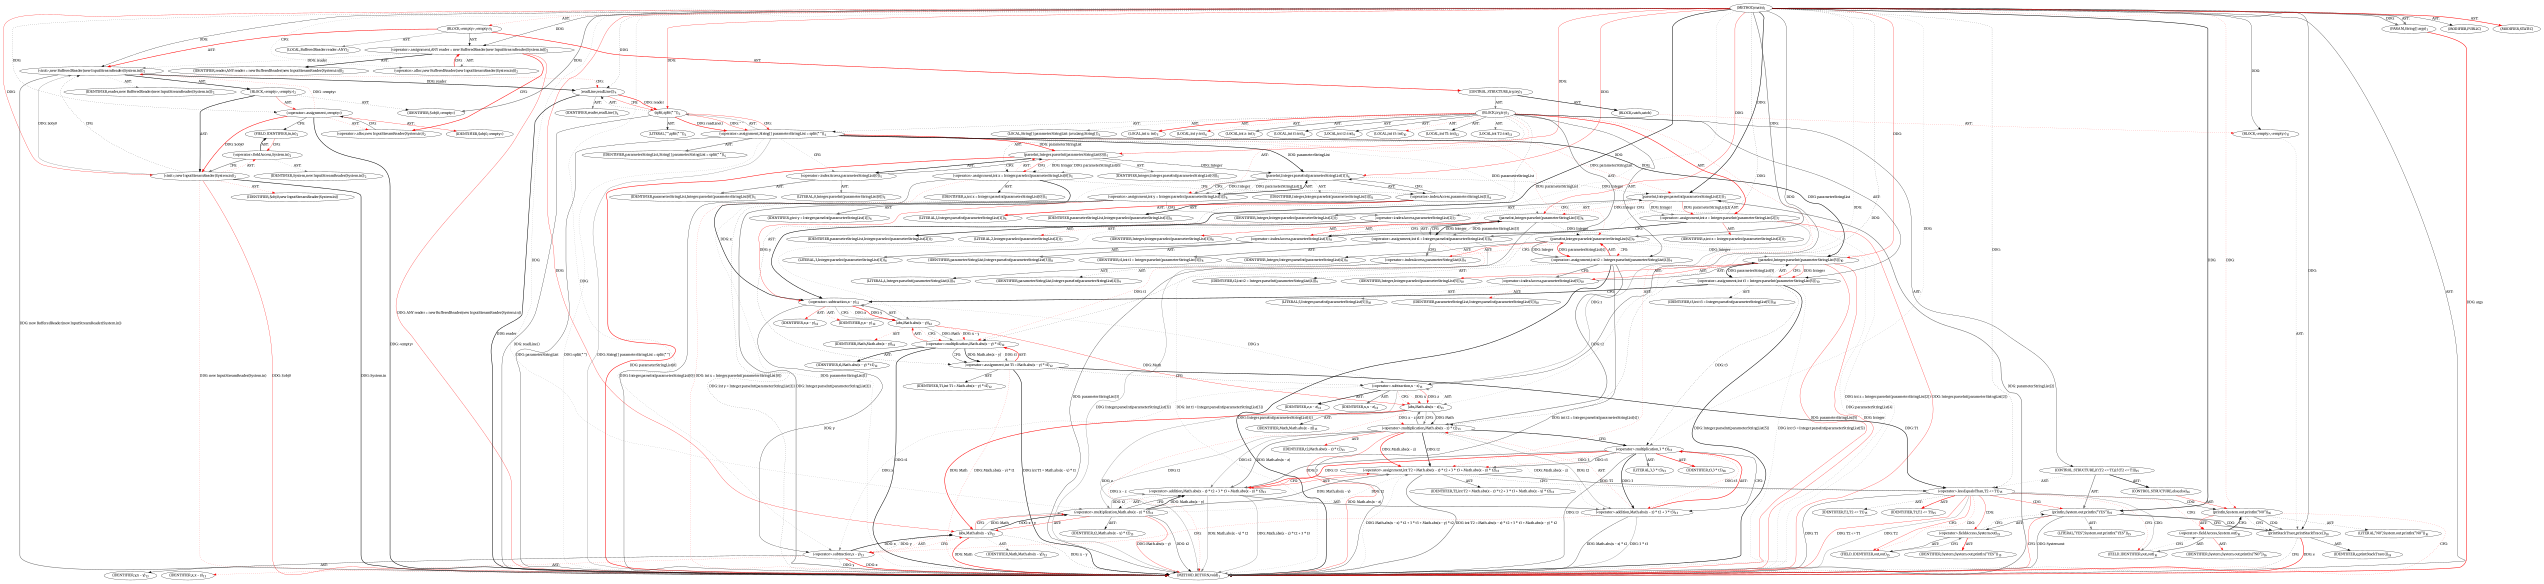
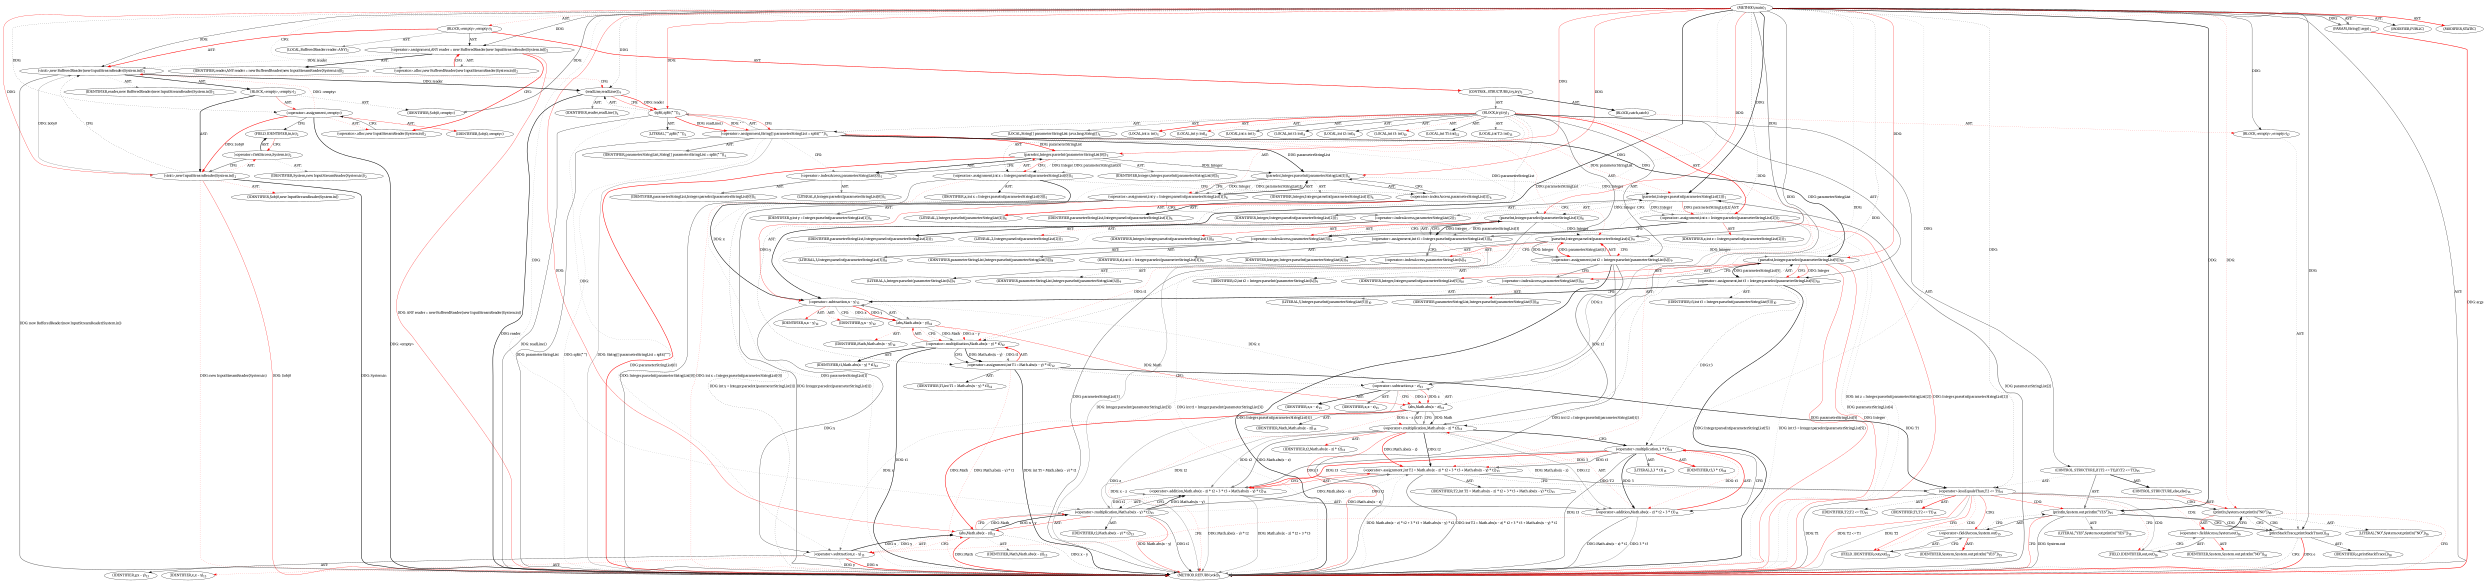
edge "(BLOCK,try,try)" -> "(LOCAL,String[] parameterStringList: java.lang.String[])": style dotted -> solid
edge "(parseInt,Integer.parseInt(parameterStringList[2]))" -> "(parseInt,Integer.parseInt(parameterStringList[3]))": color red -> black
edge "(<operator>.indexAccess,parameterStringList[5])" -> "(parseInt,Integer.parseInt(parameterStringList[5]))": label "AST: " -> "CFG: "
